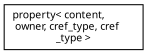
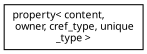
node "property< content, owner, cref_type, cref _type >": label "property< content, owner, cref_type, cref _type >" -> "property< content, owner, cref_type, unique _type >"
